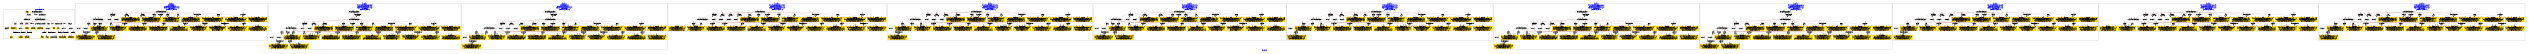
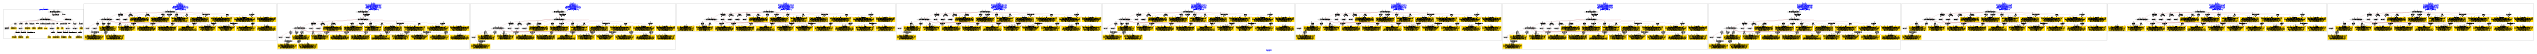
edge "Image" -> "WebResource6": reversed
node "Description": added
node "WebResource": label "WebResource" -> "Owner"
node "sitterBirthDate": fillcolor lightgray -> gold
node "sitterDeathDate": label "sitterDeathDate" -> "dateOfBirth"
